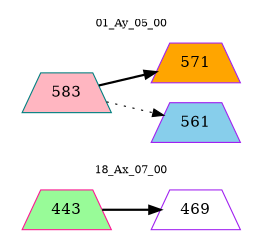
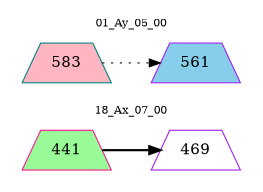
node "571": removed
node "443": label "443" -> "441"
